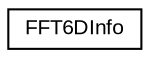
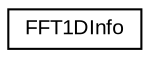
node "FFT6DInfo": label "FFT6DInfo" -> "FFT1DInfo"
